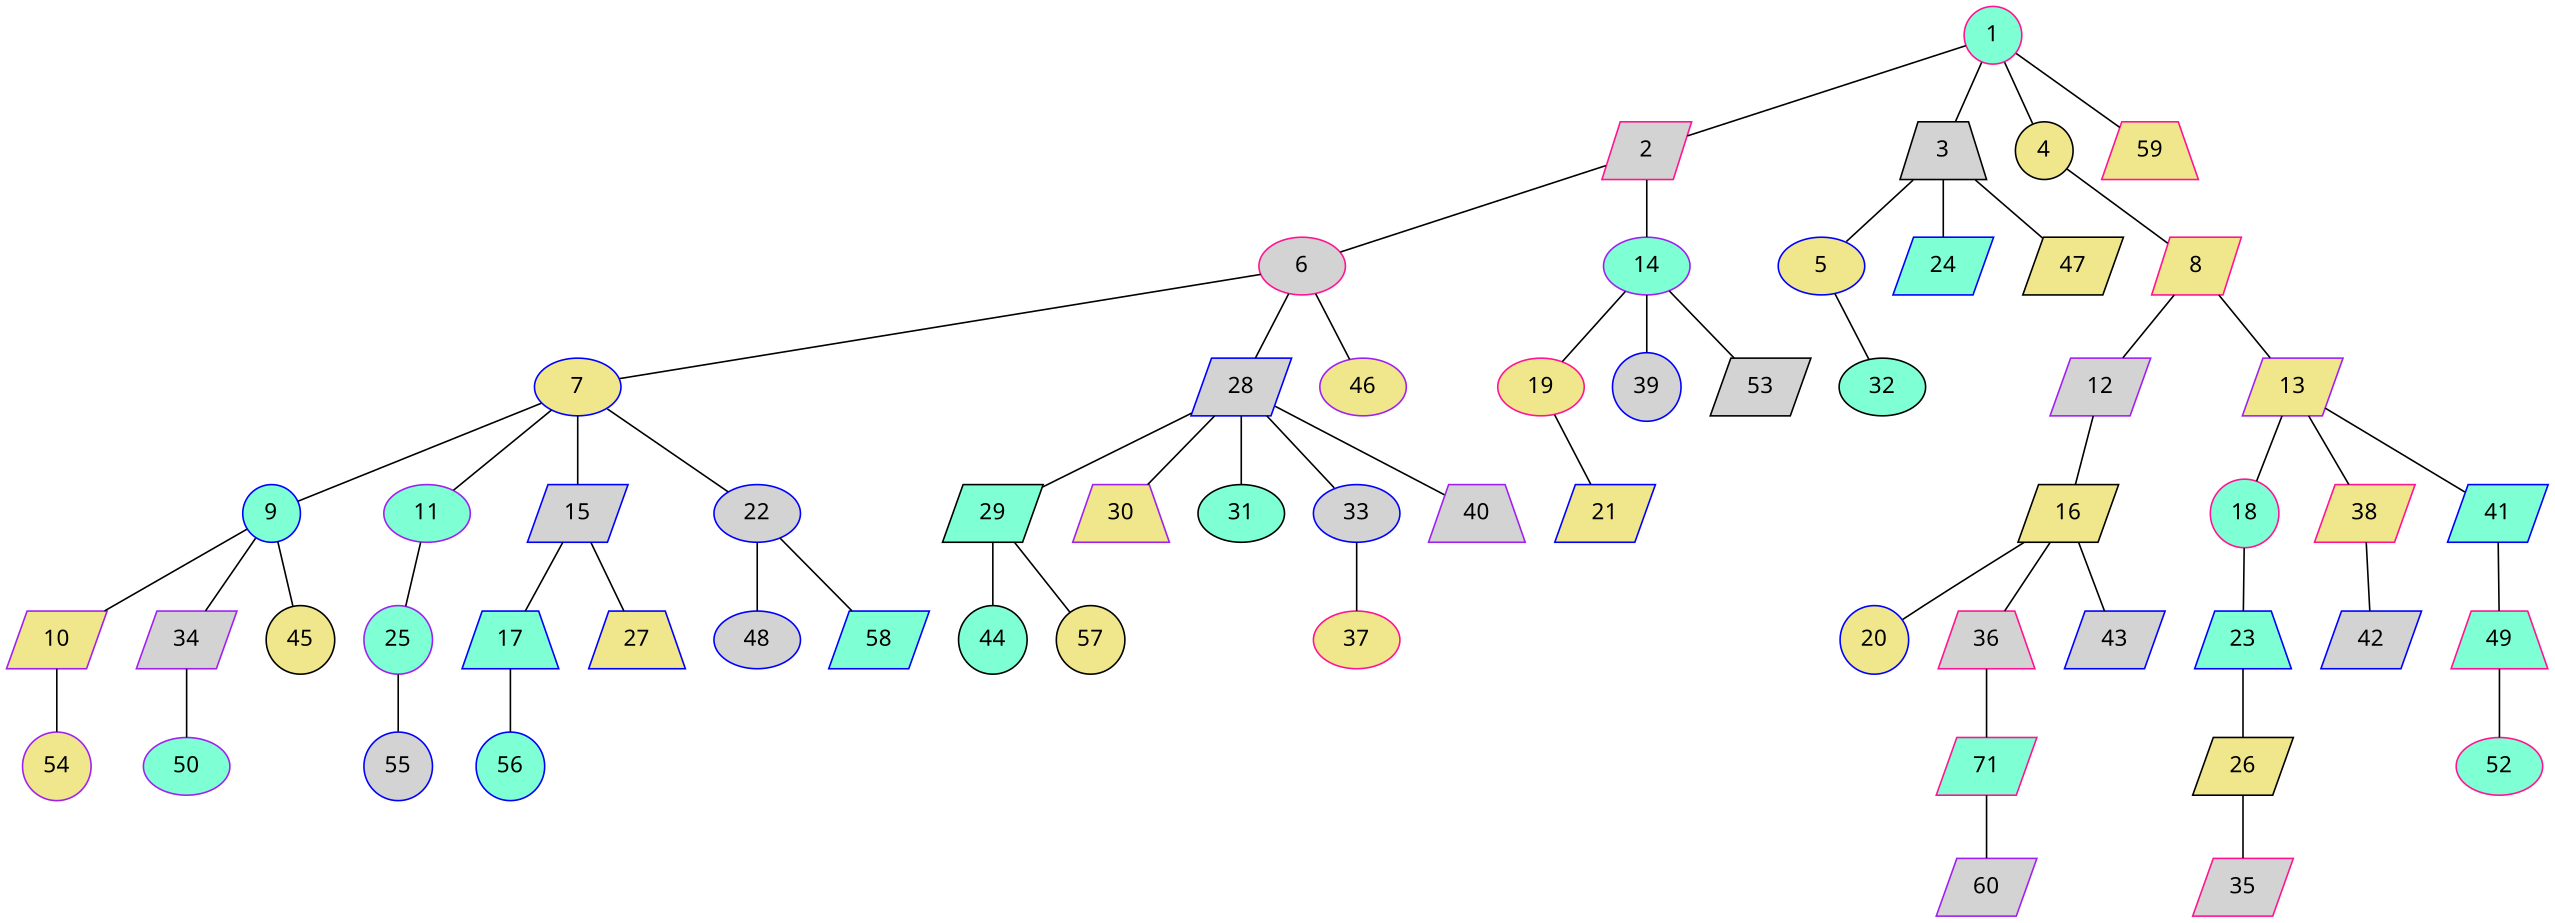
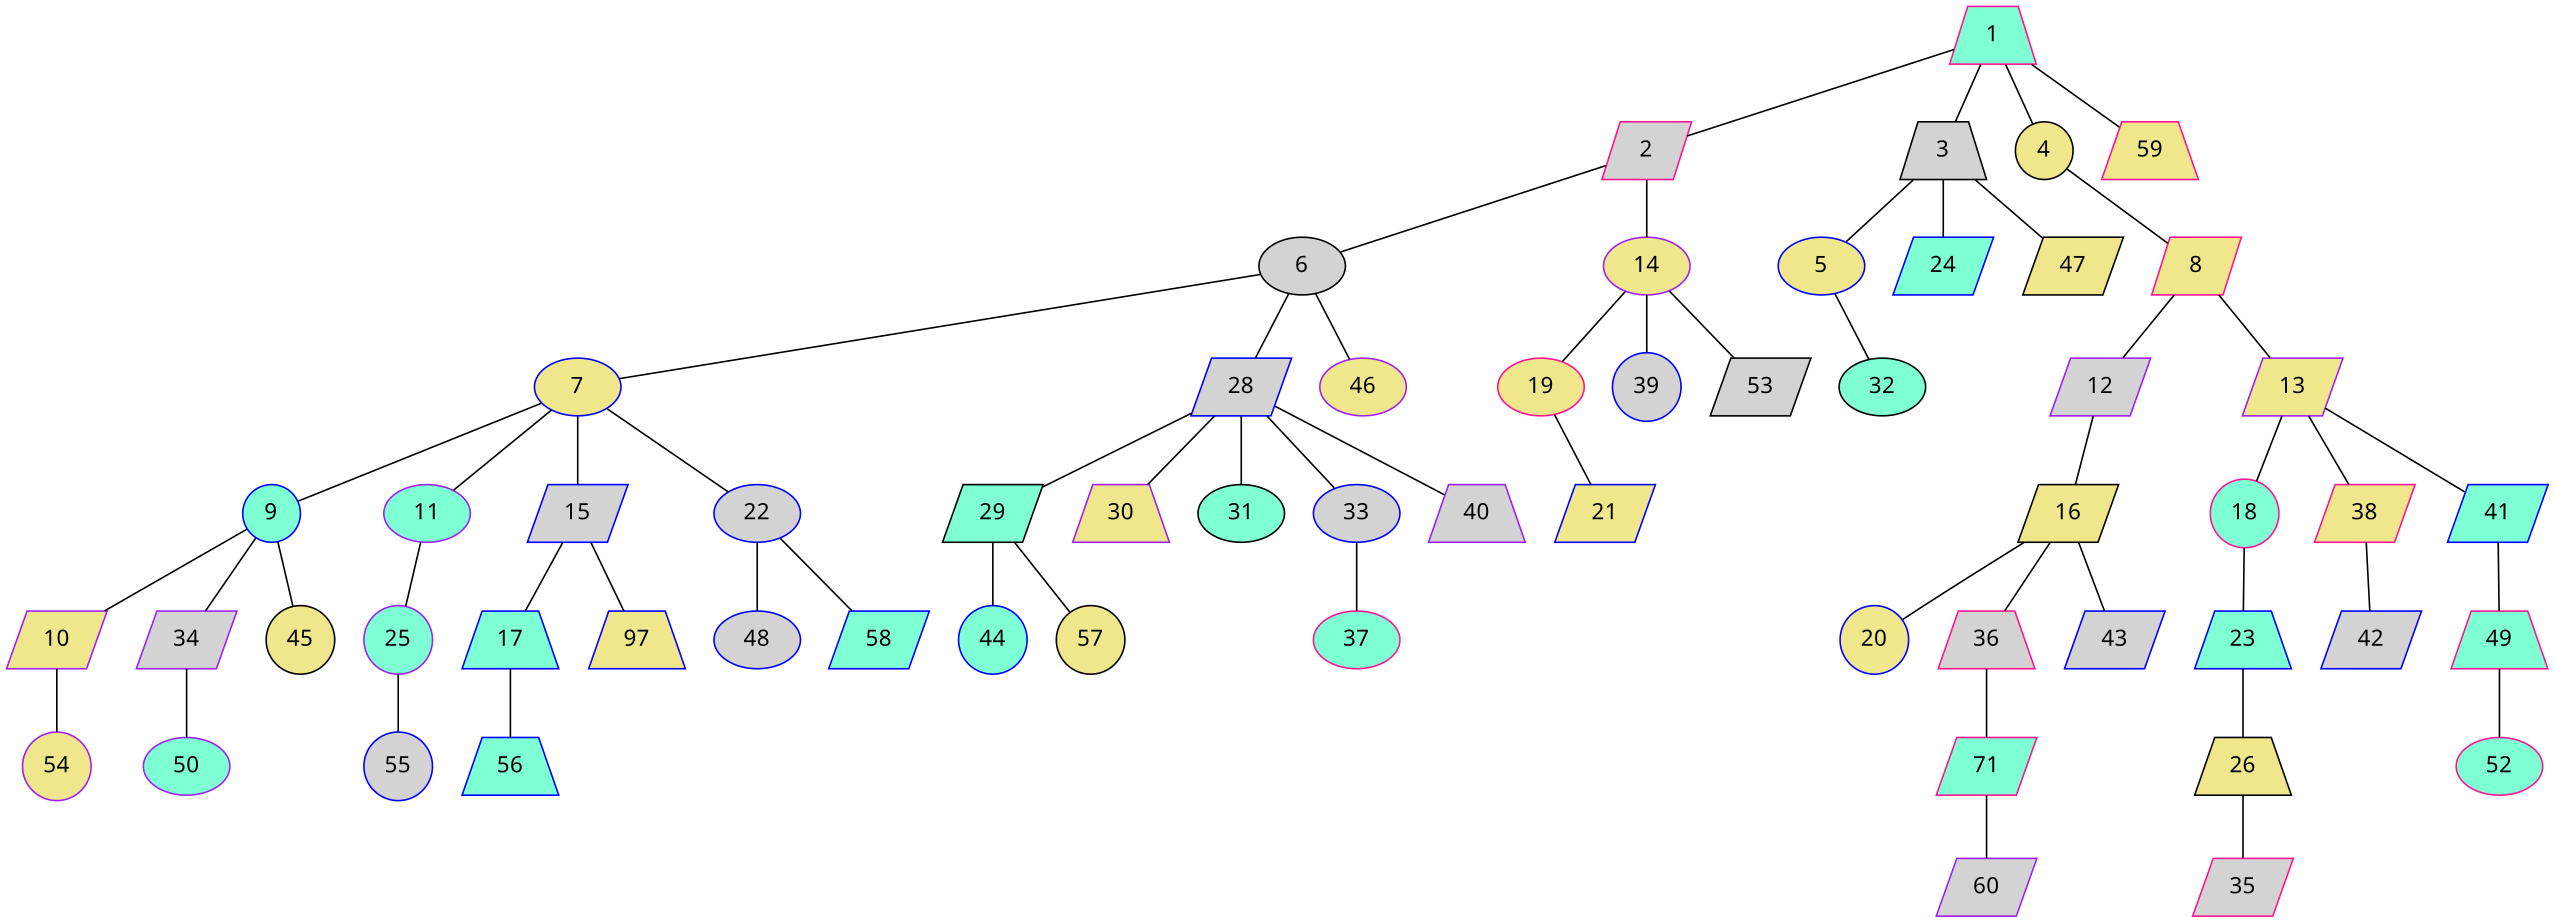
node "1": shape circle -> trapezium
node "6": color deeppink -> black
node "14": fillcolor aquamarine -> khaki
node "27": label "27" -> "97"
node "44": color black -> blue
node "37": fillcolor khaki -> aquamarine
node "56": shape circle -> trapezium
node "26": shape parallelogram -> trapezium
